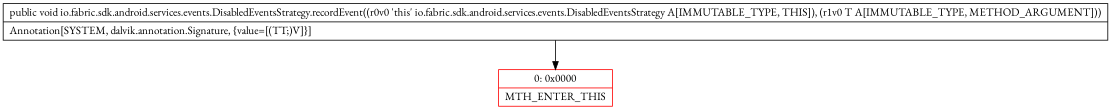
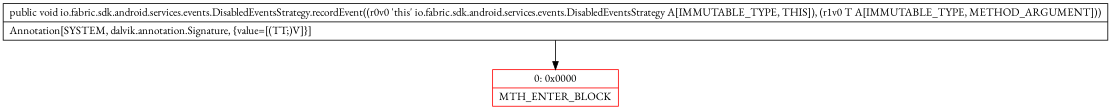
node "0: 0x0000": text "MTH_ENTER_THIS" -> "MTH_ENTER_BLOCK"
